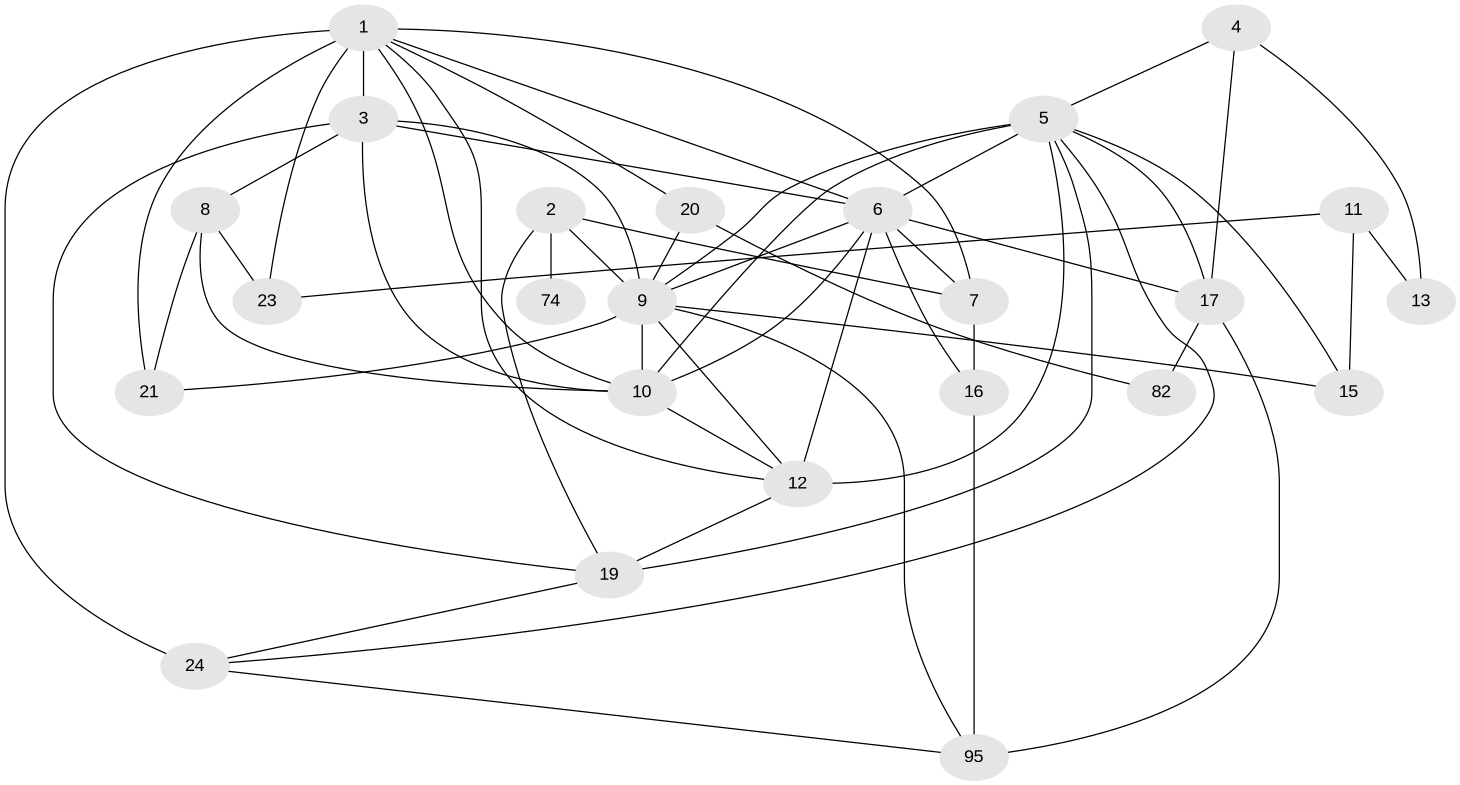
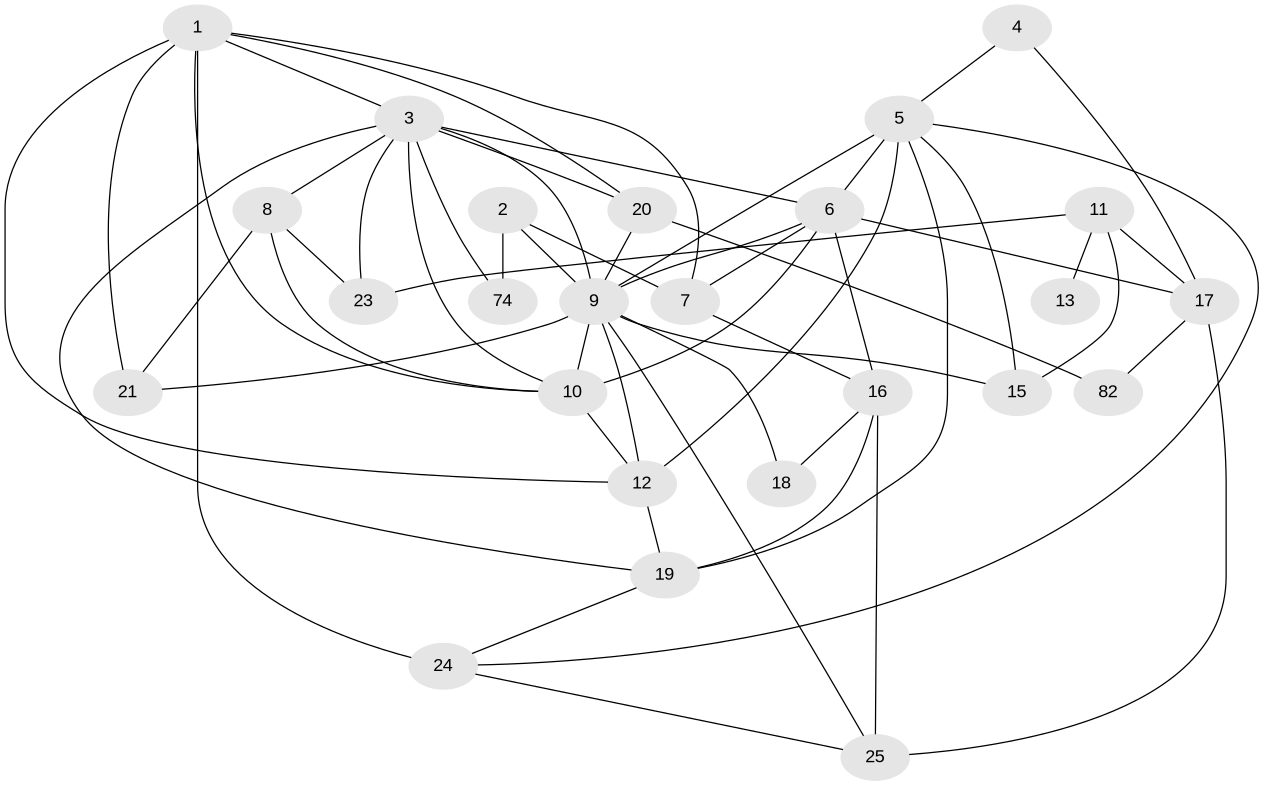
edge "1" -- "6": removed
edge "4" -- "13": removed
edge "1" -- "23": now "3" -- "23"
edge "3" -- "20": added
edge "5" -- "17": now "11" -- "17"
edge "5" -- "10": removed
edge "3" -- "74": added
edge "6" -- "12": removed
edge "2" -- "19": now "16" -- "19"
node "18": added
node "95": label "95" -> "25"
